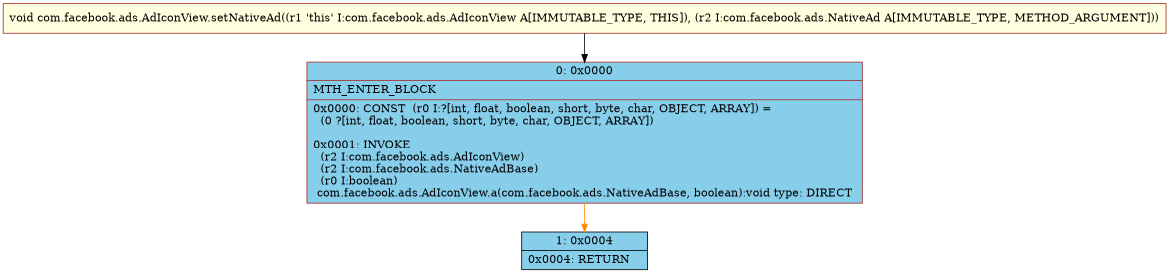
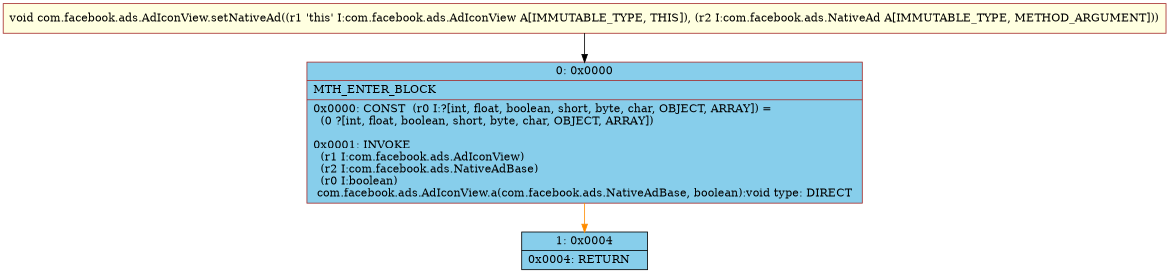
node "0: 0x0000": text "(r2 I:com.facebook.ads.AdIconView)" -> "(r1 I:com.facebook.ads.AdIconView)"
